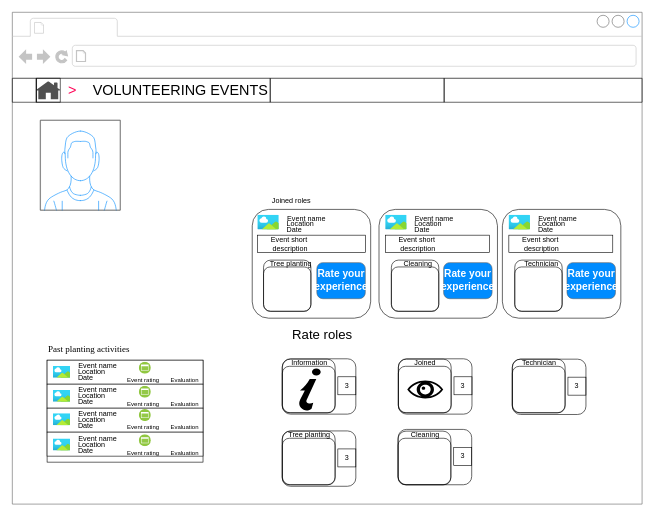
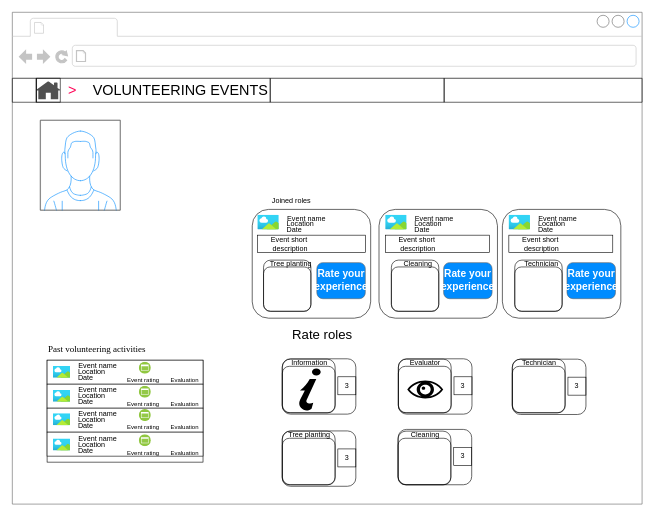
node "Past planting activities": label "Past planting activities" -> "Past volunteering activities"
node "Joined": label "Joined" -> "Evaluator"
